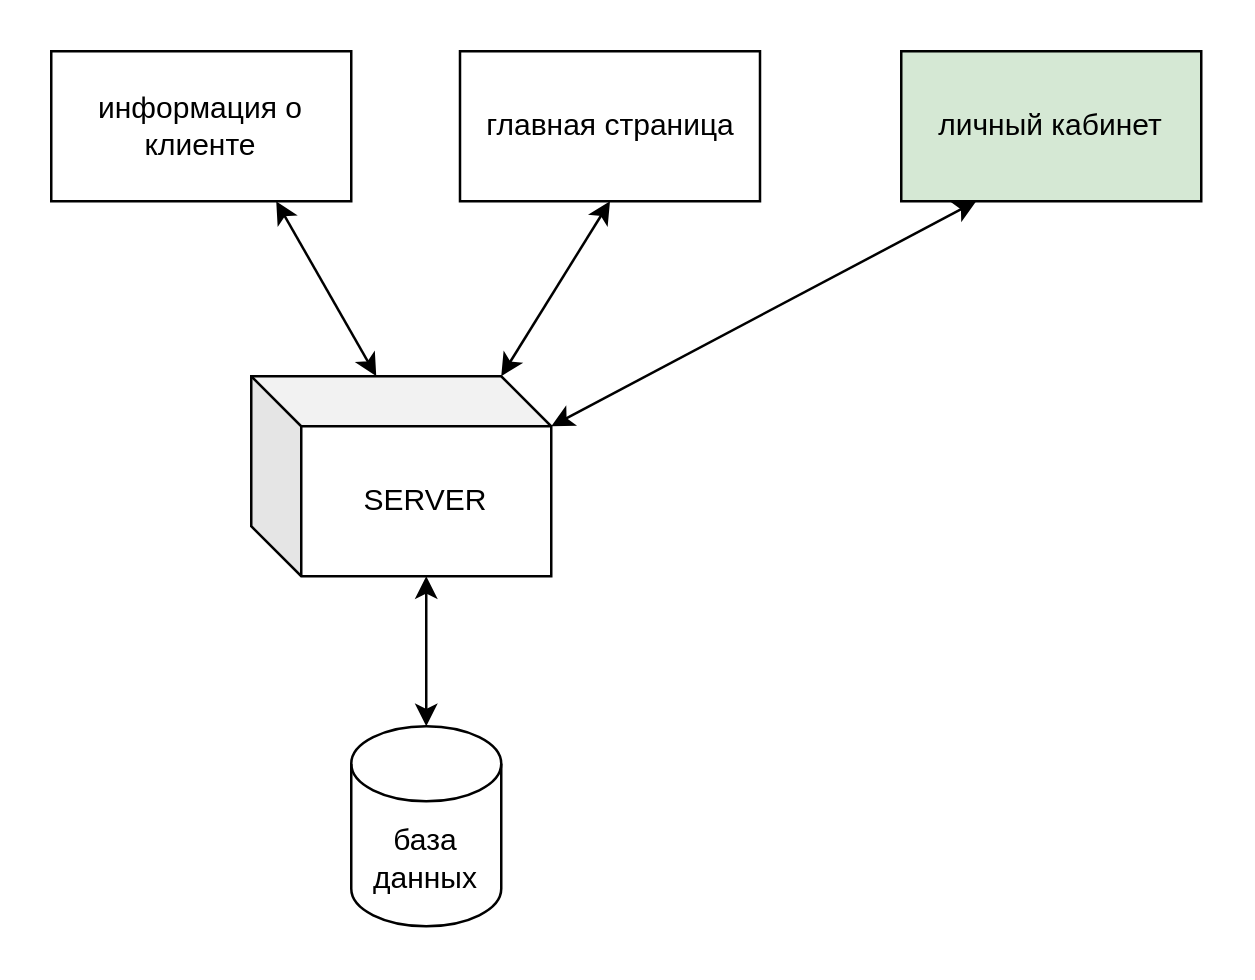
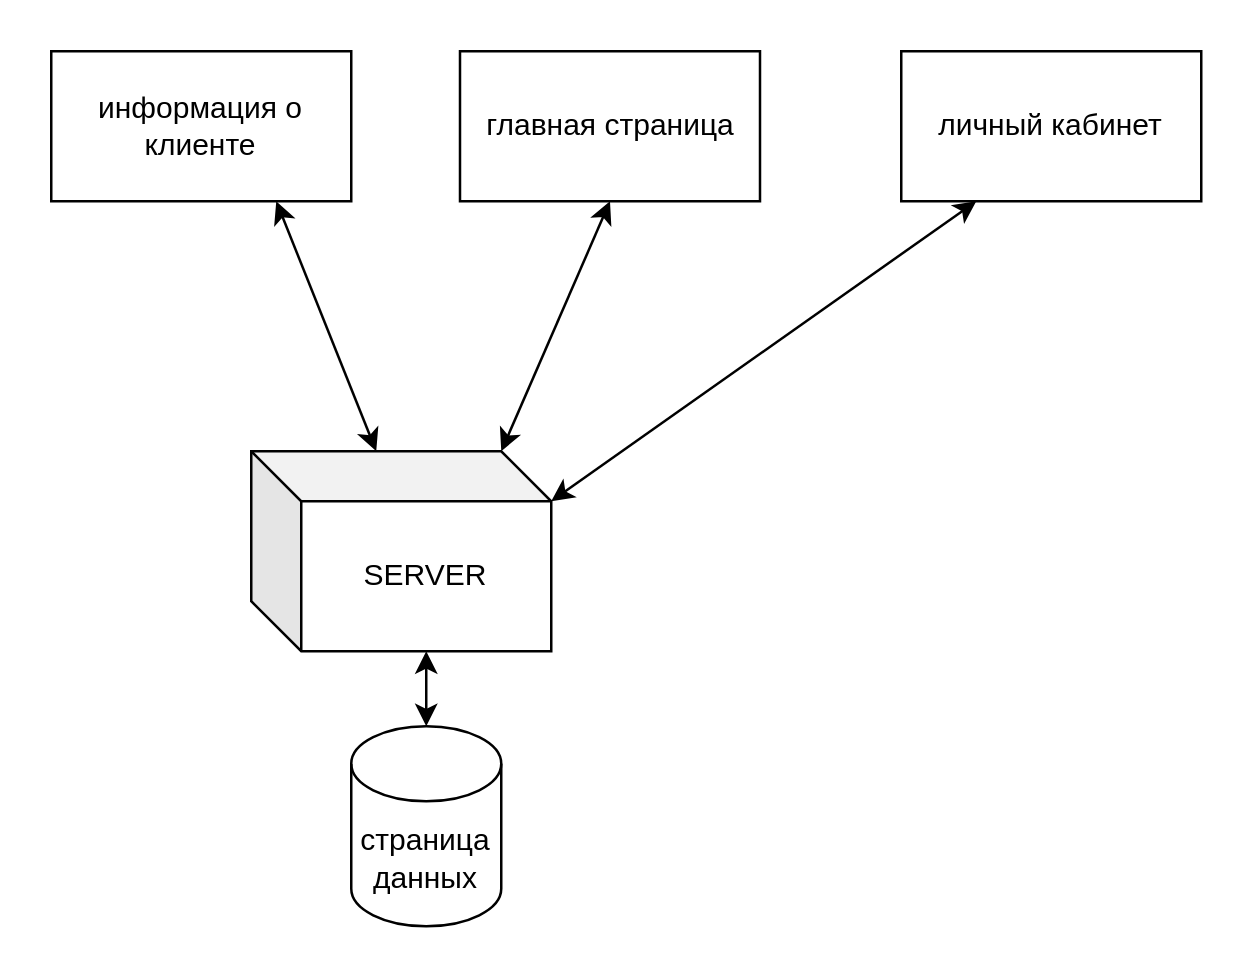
node "личный кабинет": fillcolor #d5e8d4 -> #ffffff
node "SERVER": moved (401, 476) -> (401, 551)
node "база данных": label "база данных" -> "страница данных"
